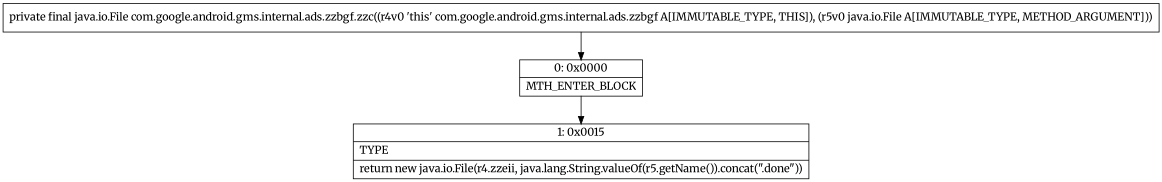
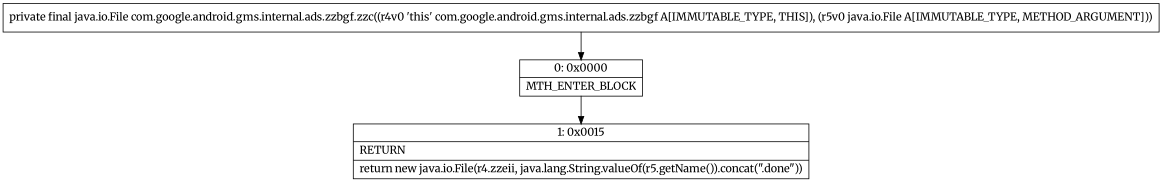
node "1: 0x0015": text "TYPE" -> "RETURN"
